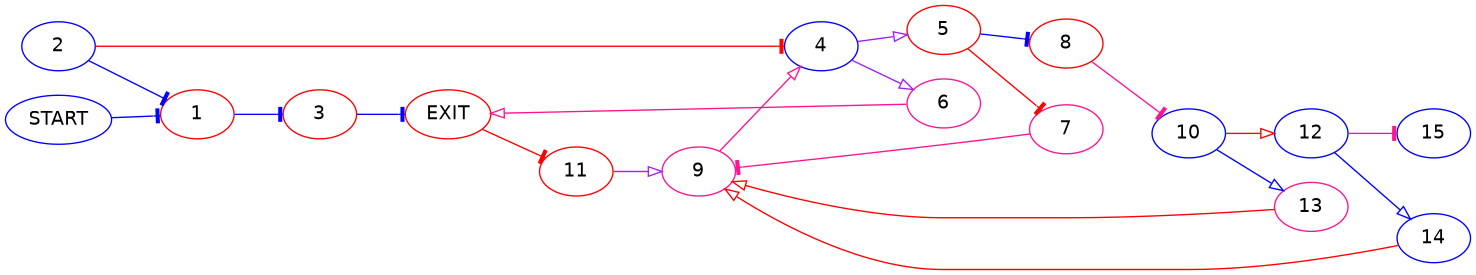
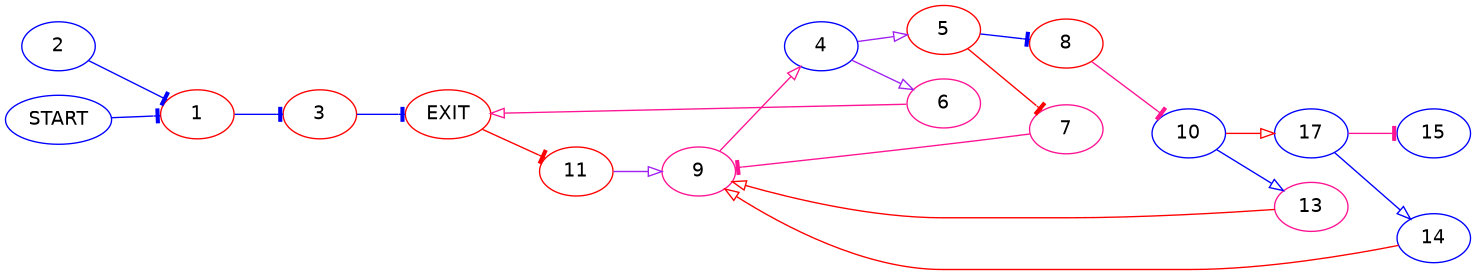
edge "2" -> "4": removed
node "12": label "12" -> "17"
